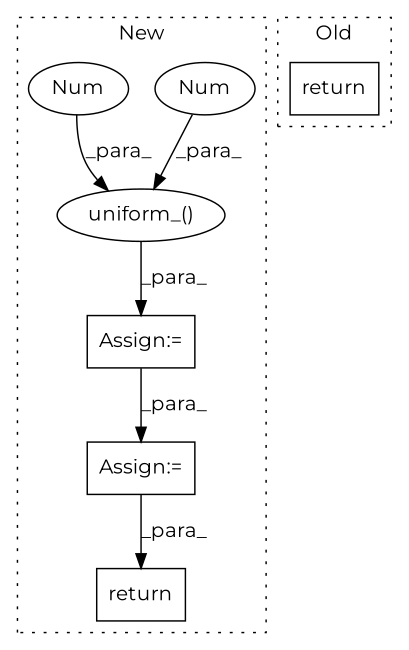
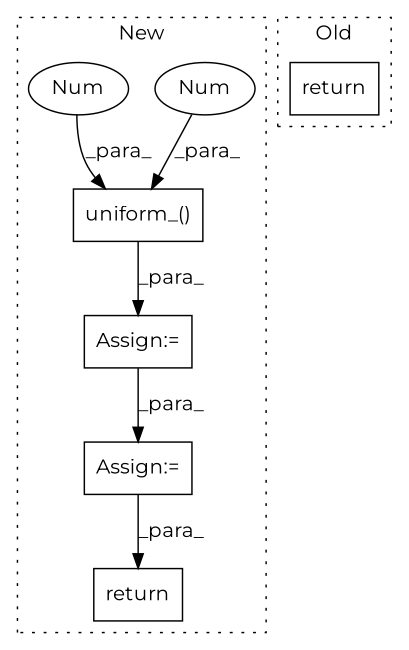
node "uniform_()": shape ellipse -> box
